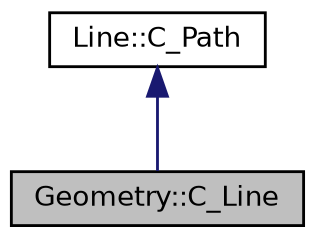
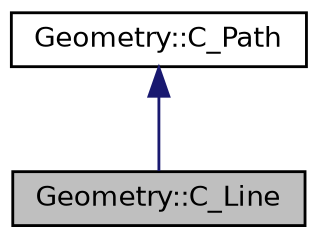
node "Line::C_Path": label "Line::C_Path" -> "Geometry::C_Path"
